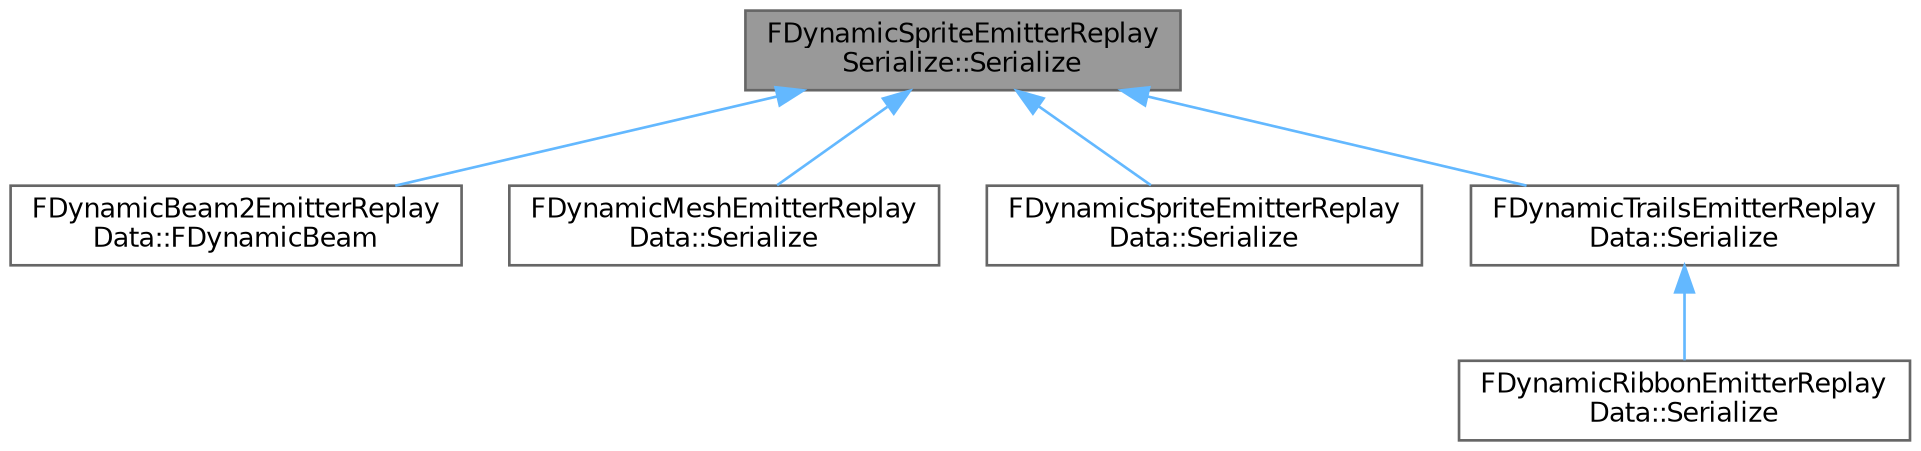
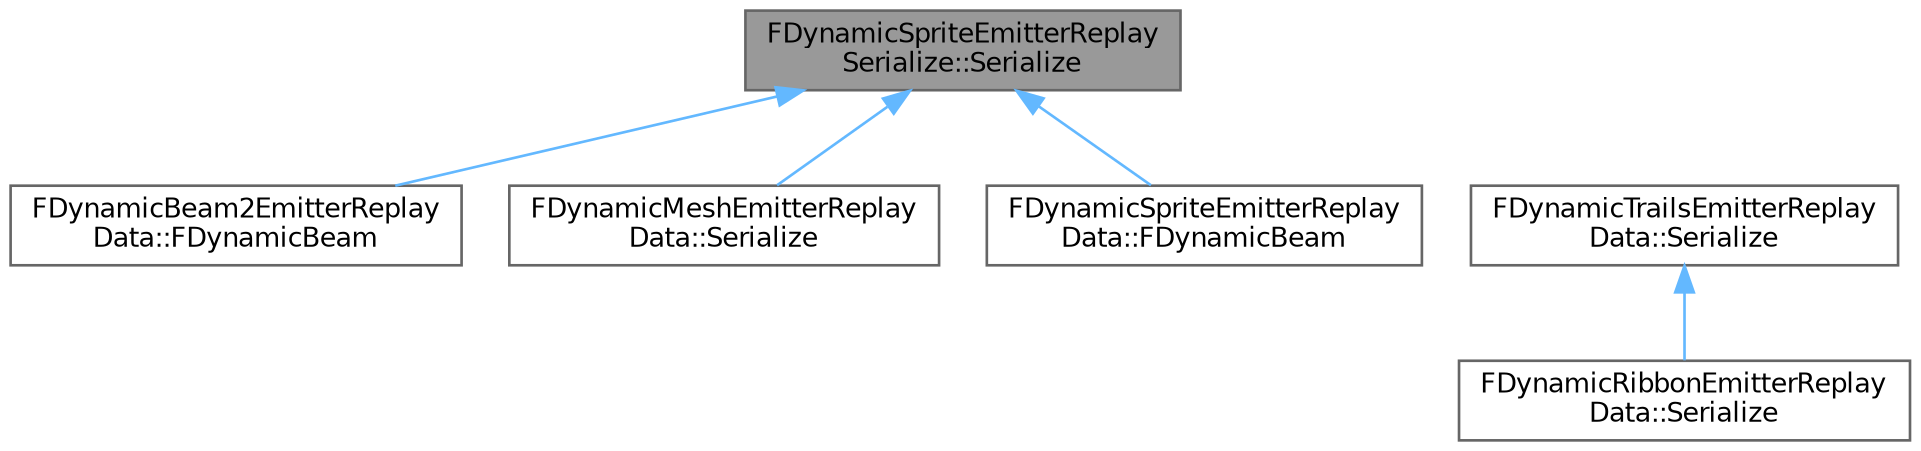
edge "FDynamicTrailsEmitterReplay Data::Serialize" -> "FDynamicSpriteEmitterReplay Serialize::Serialize": removed
node "FDynamicSpriteEmitterReplay Data::Serialize": label "FDynamicSpriteEmitterReplay Data::Serialize" -> "FDynamicSpriteEmitterReplay Data::FDynamicBeam"
